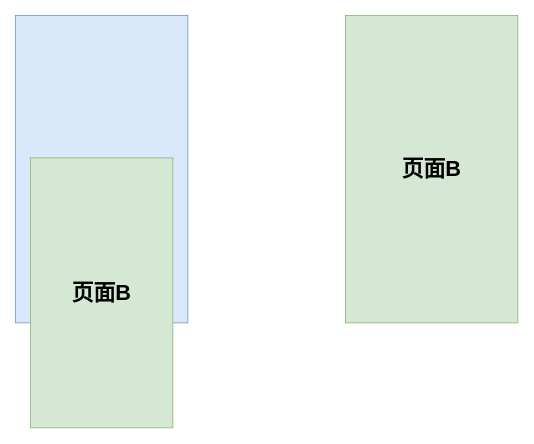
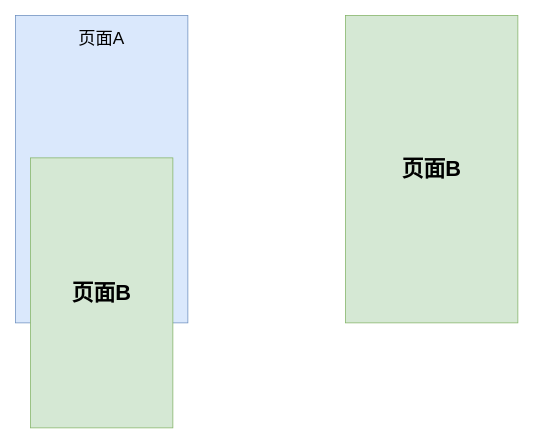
node "页面A": added
